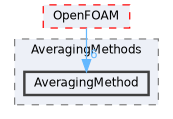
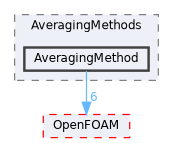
edge "OpenFOAM" -> "AveragingMethod": reversed
